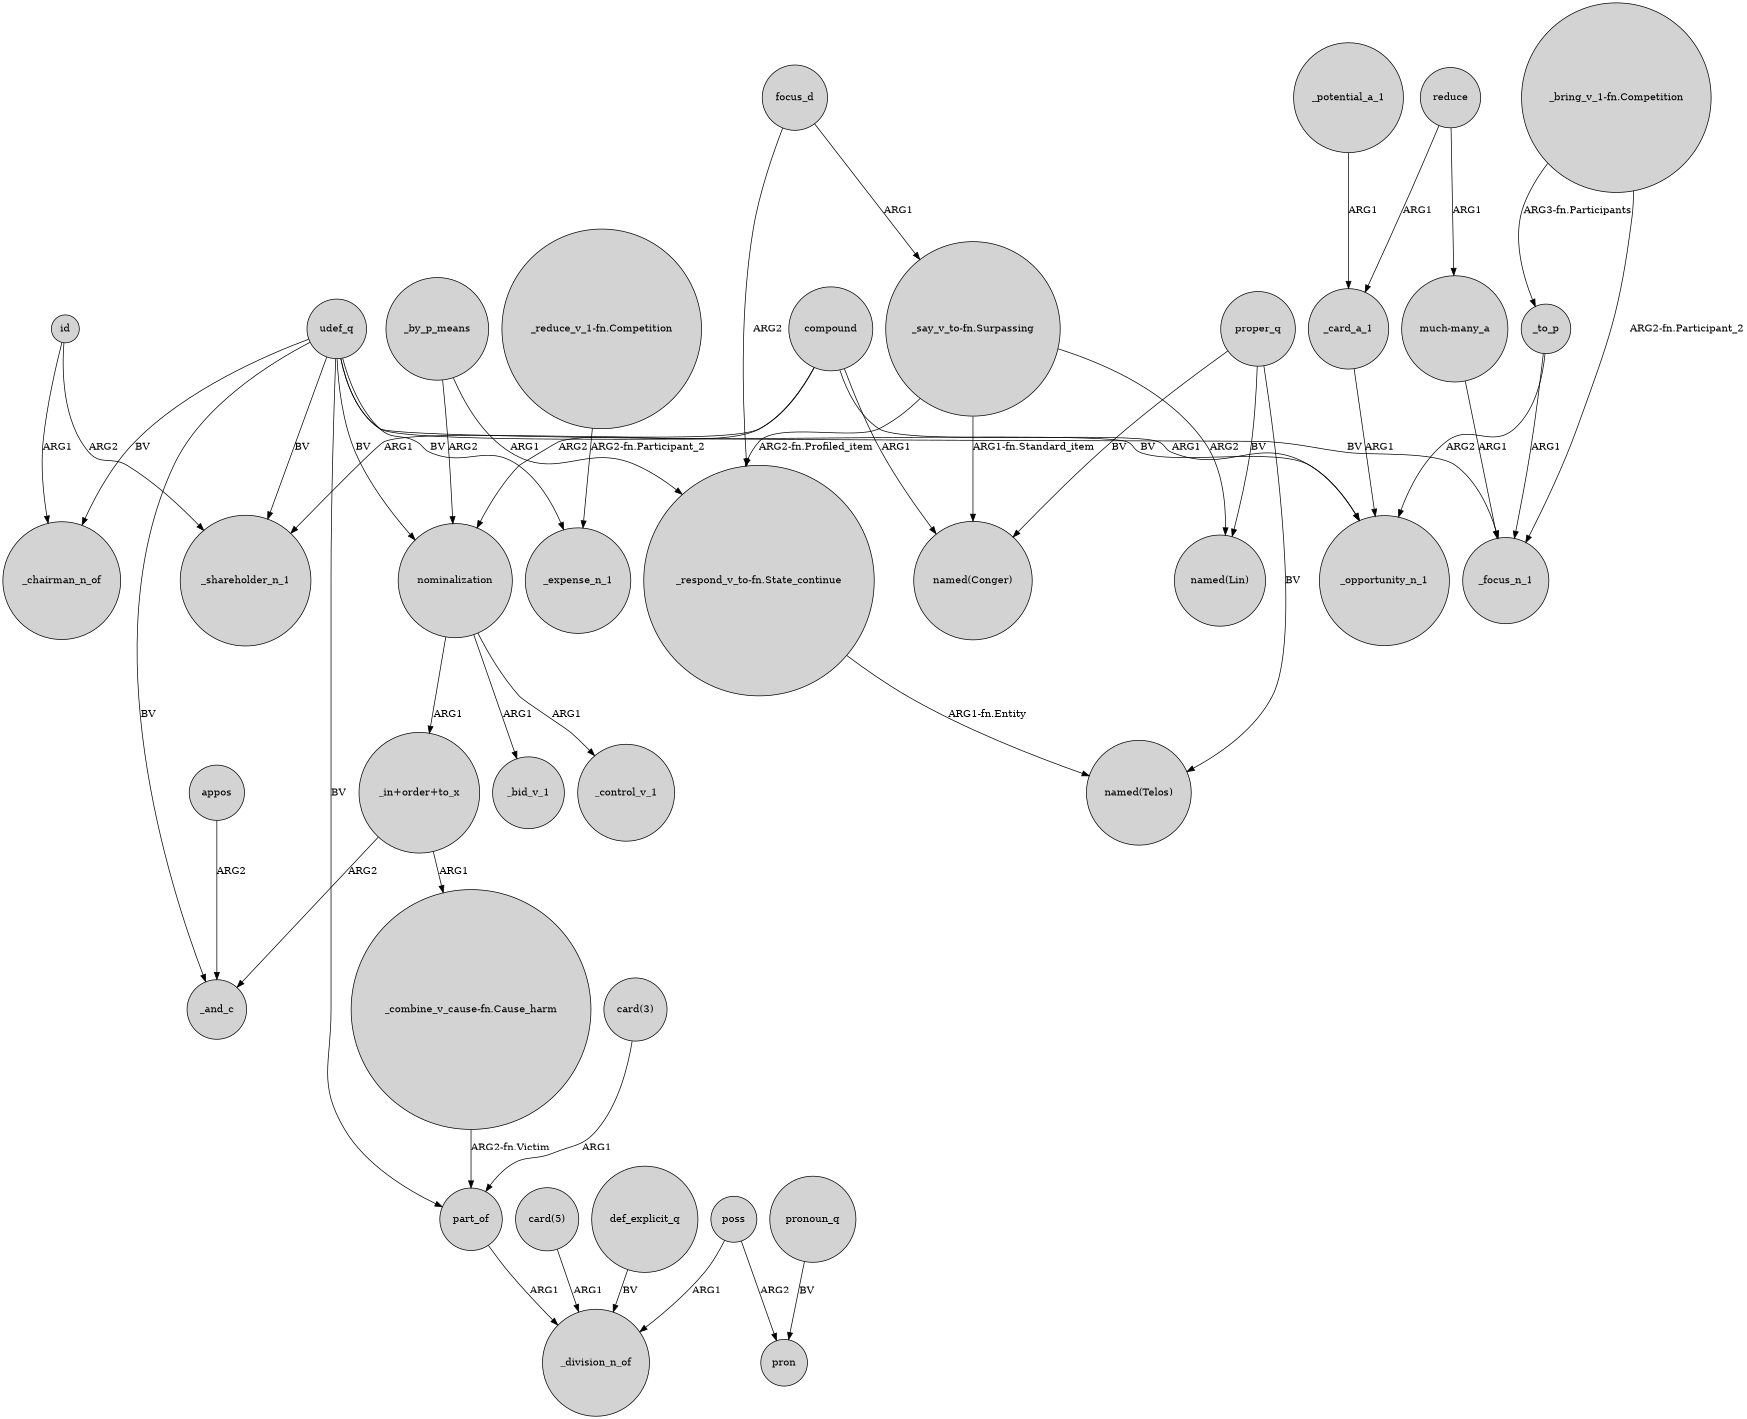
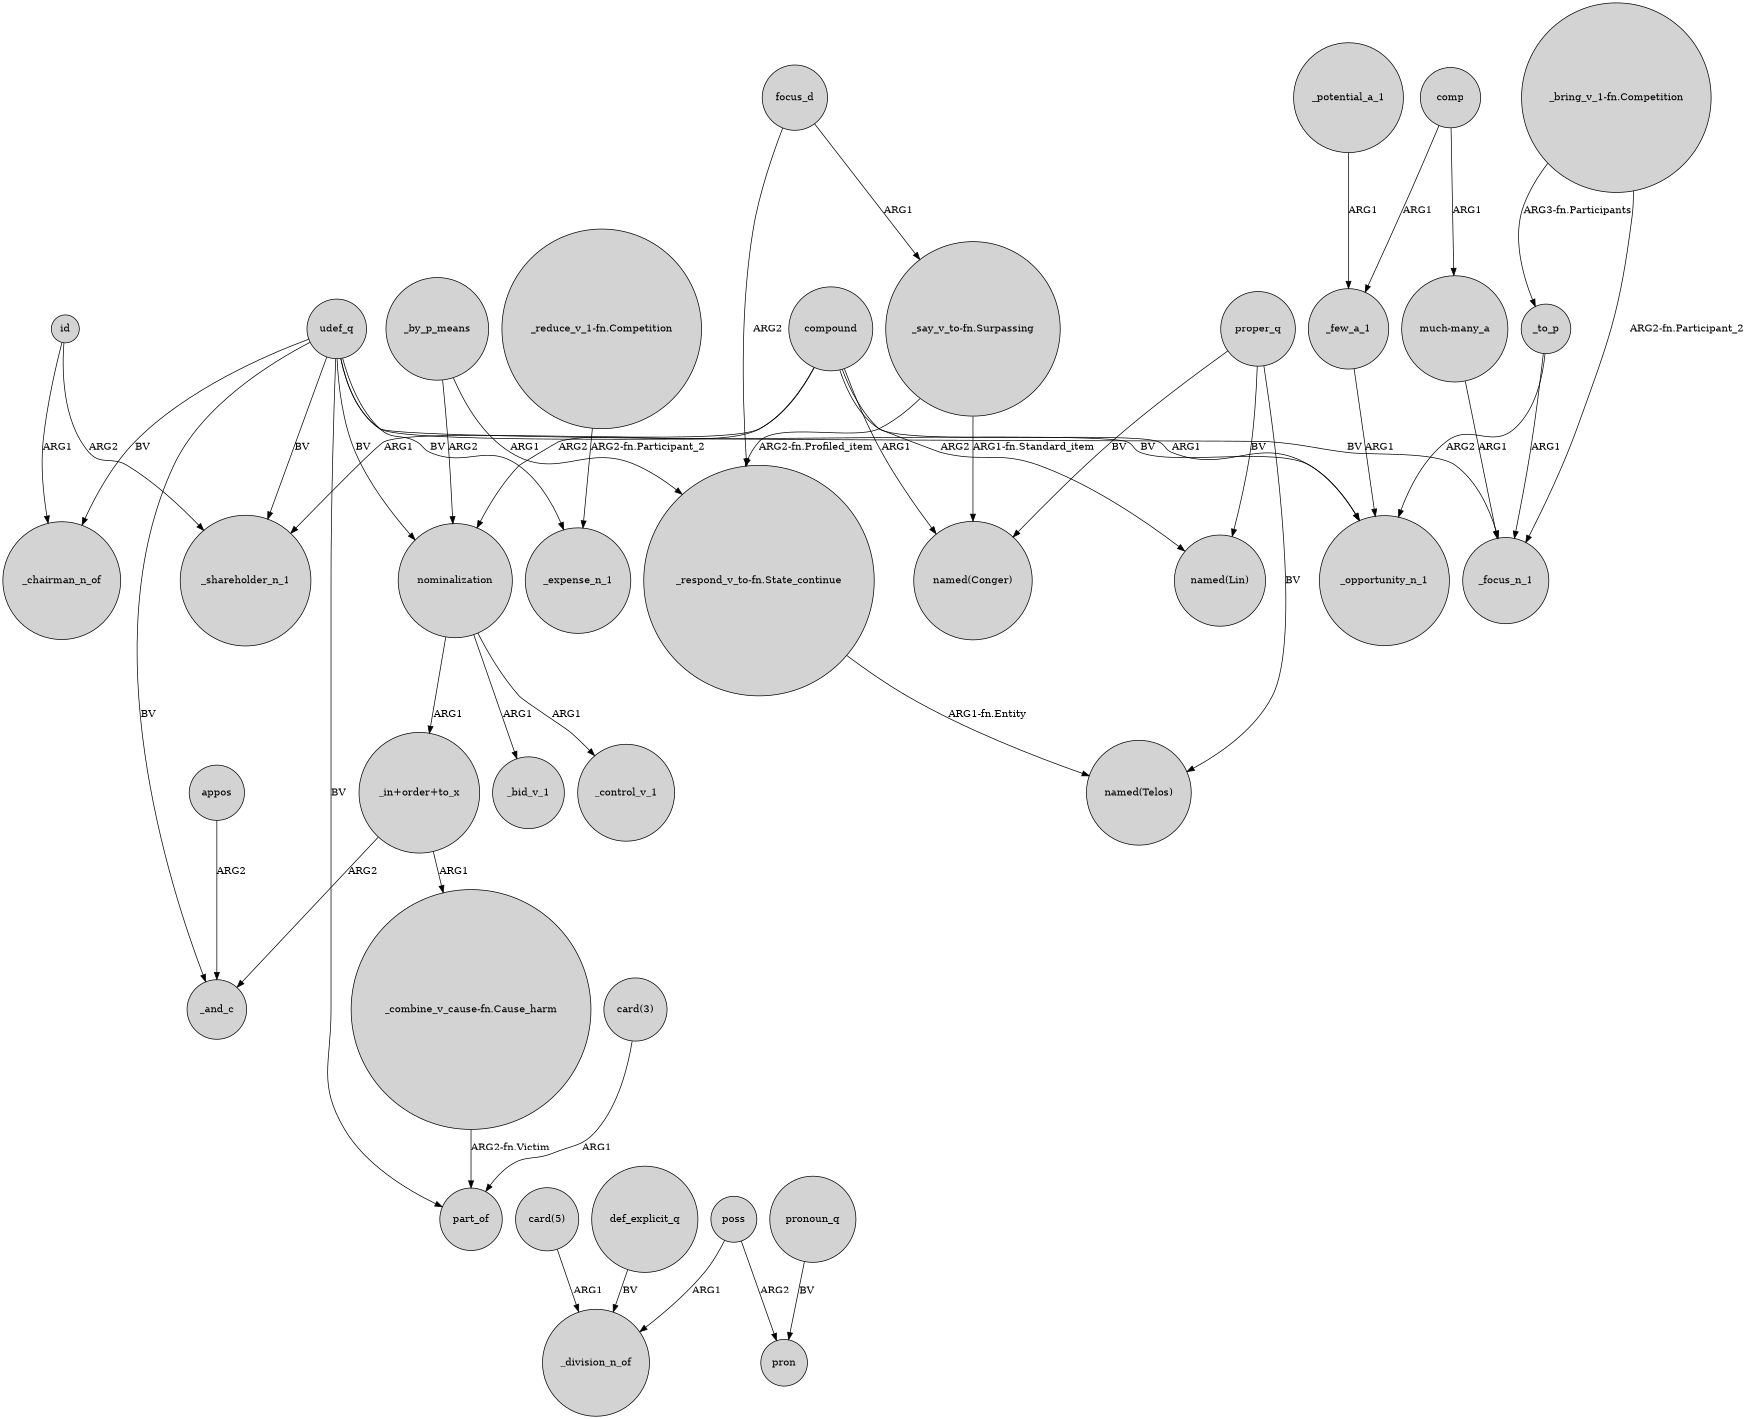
node "reduce": label "reduce" -> "comp"
node "_card_a_1": label "_card_a_1" -> "_few_a_1"
edge "_say_v_to-fn.Surpassing" -> "named(Lin)": now "compound" -> "named(Lin)"
edge "part_of" -> "_division_n_of": removed, label "ARG1"
